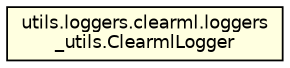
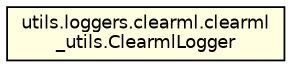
node "utils.loggers.clearml.loggers _utils.ClearmlLogger": label "utils.loggers.clearml.loggers _utils.ClearmlLogger" -> "utils.loggers.clearml.clearml _utils.ClearmlLogger"
